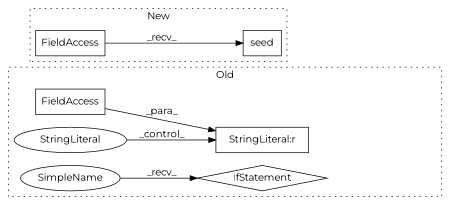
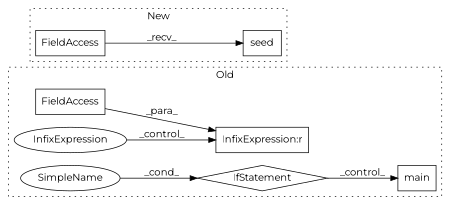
node "StringLiteral": label "StringLiteral" -> "InfixExpression"
node "StringLiteral:r": label "StringLiteral:r" -> "InfixExpression:r"
edge "SimpleName" -> "IfStatement": label "_recv_" -> "_cond_"
node "main": added
